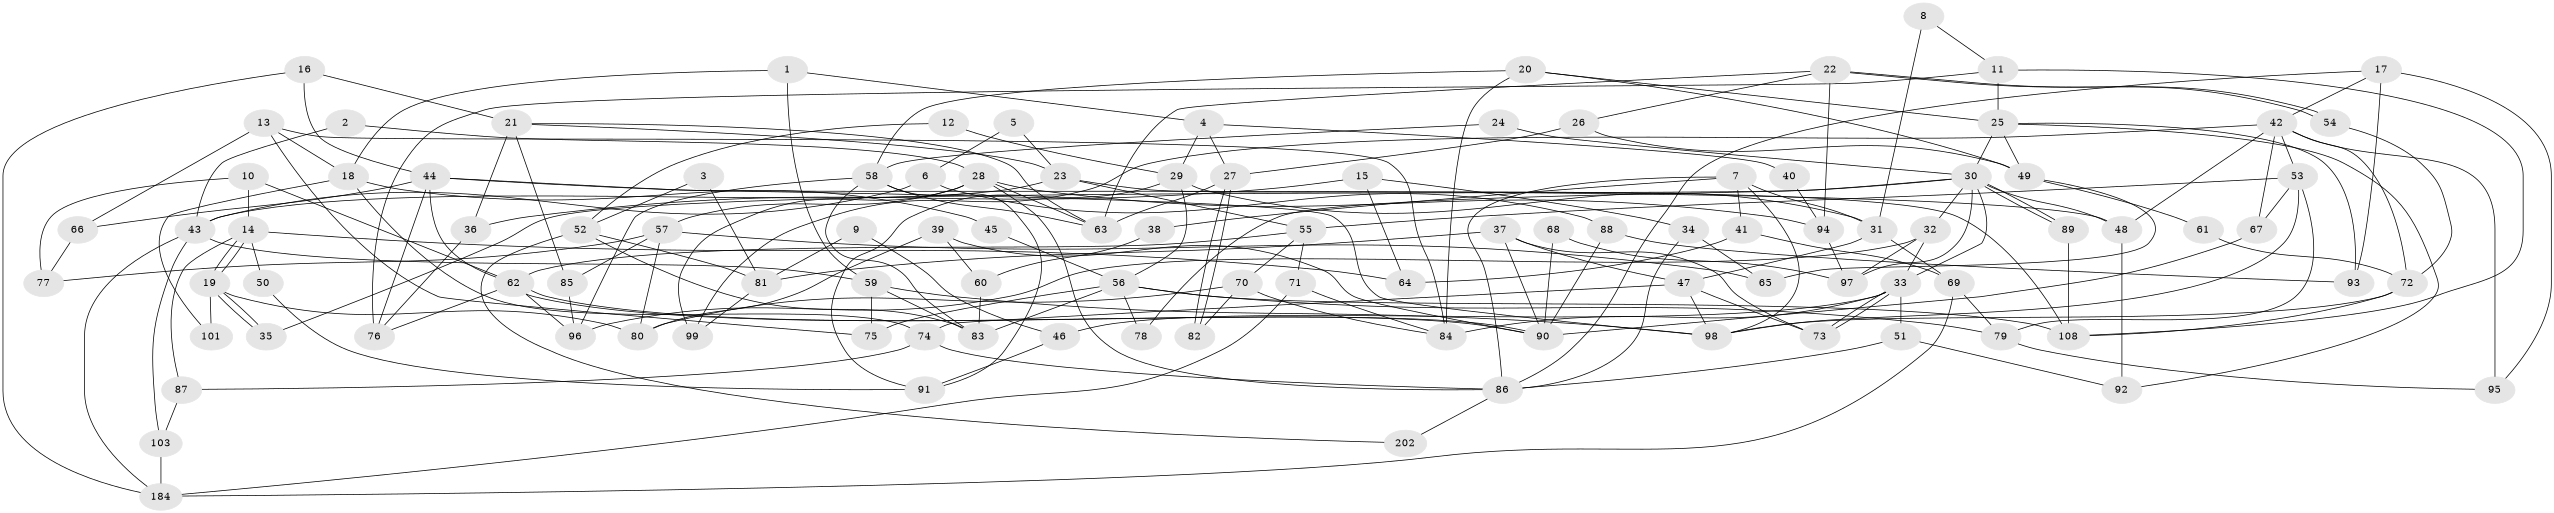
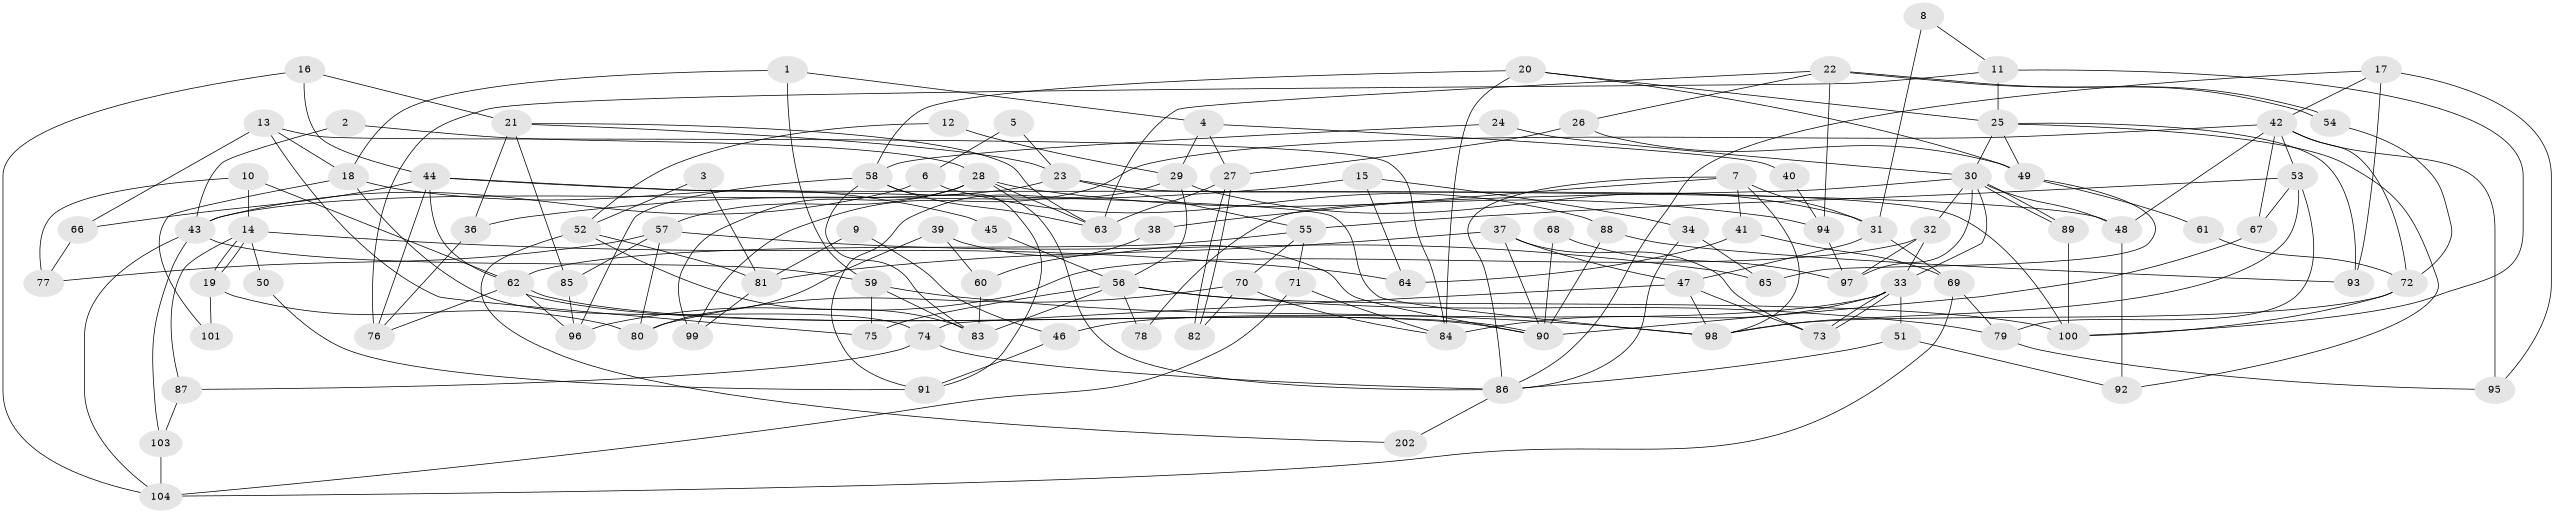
node "35": removed
node "108": label "108" -> "100"
node "184": label "184" -> "104"
